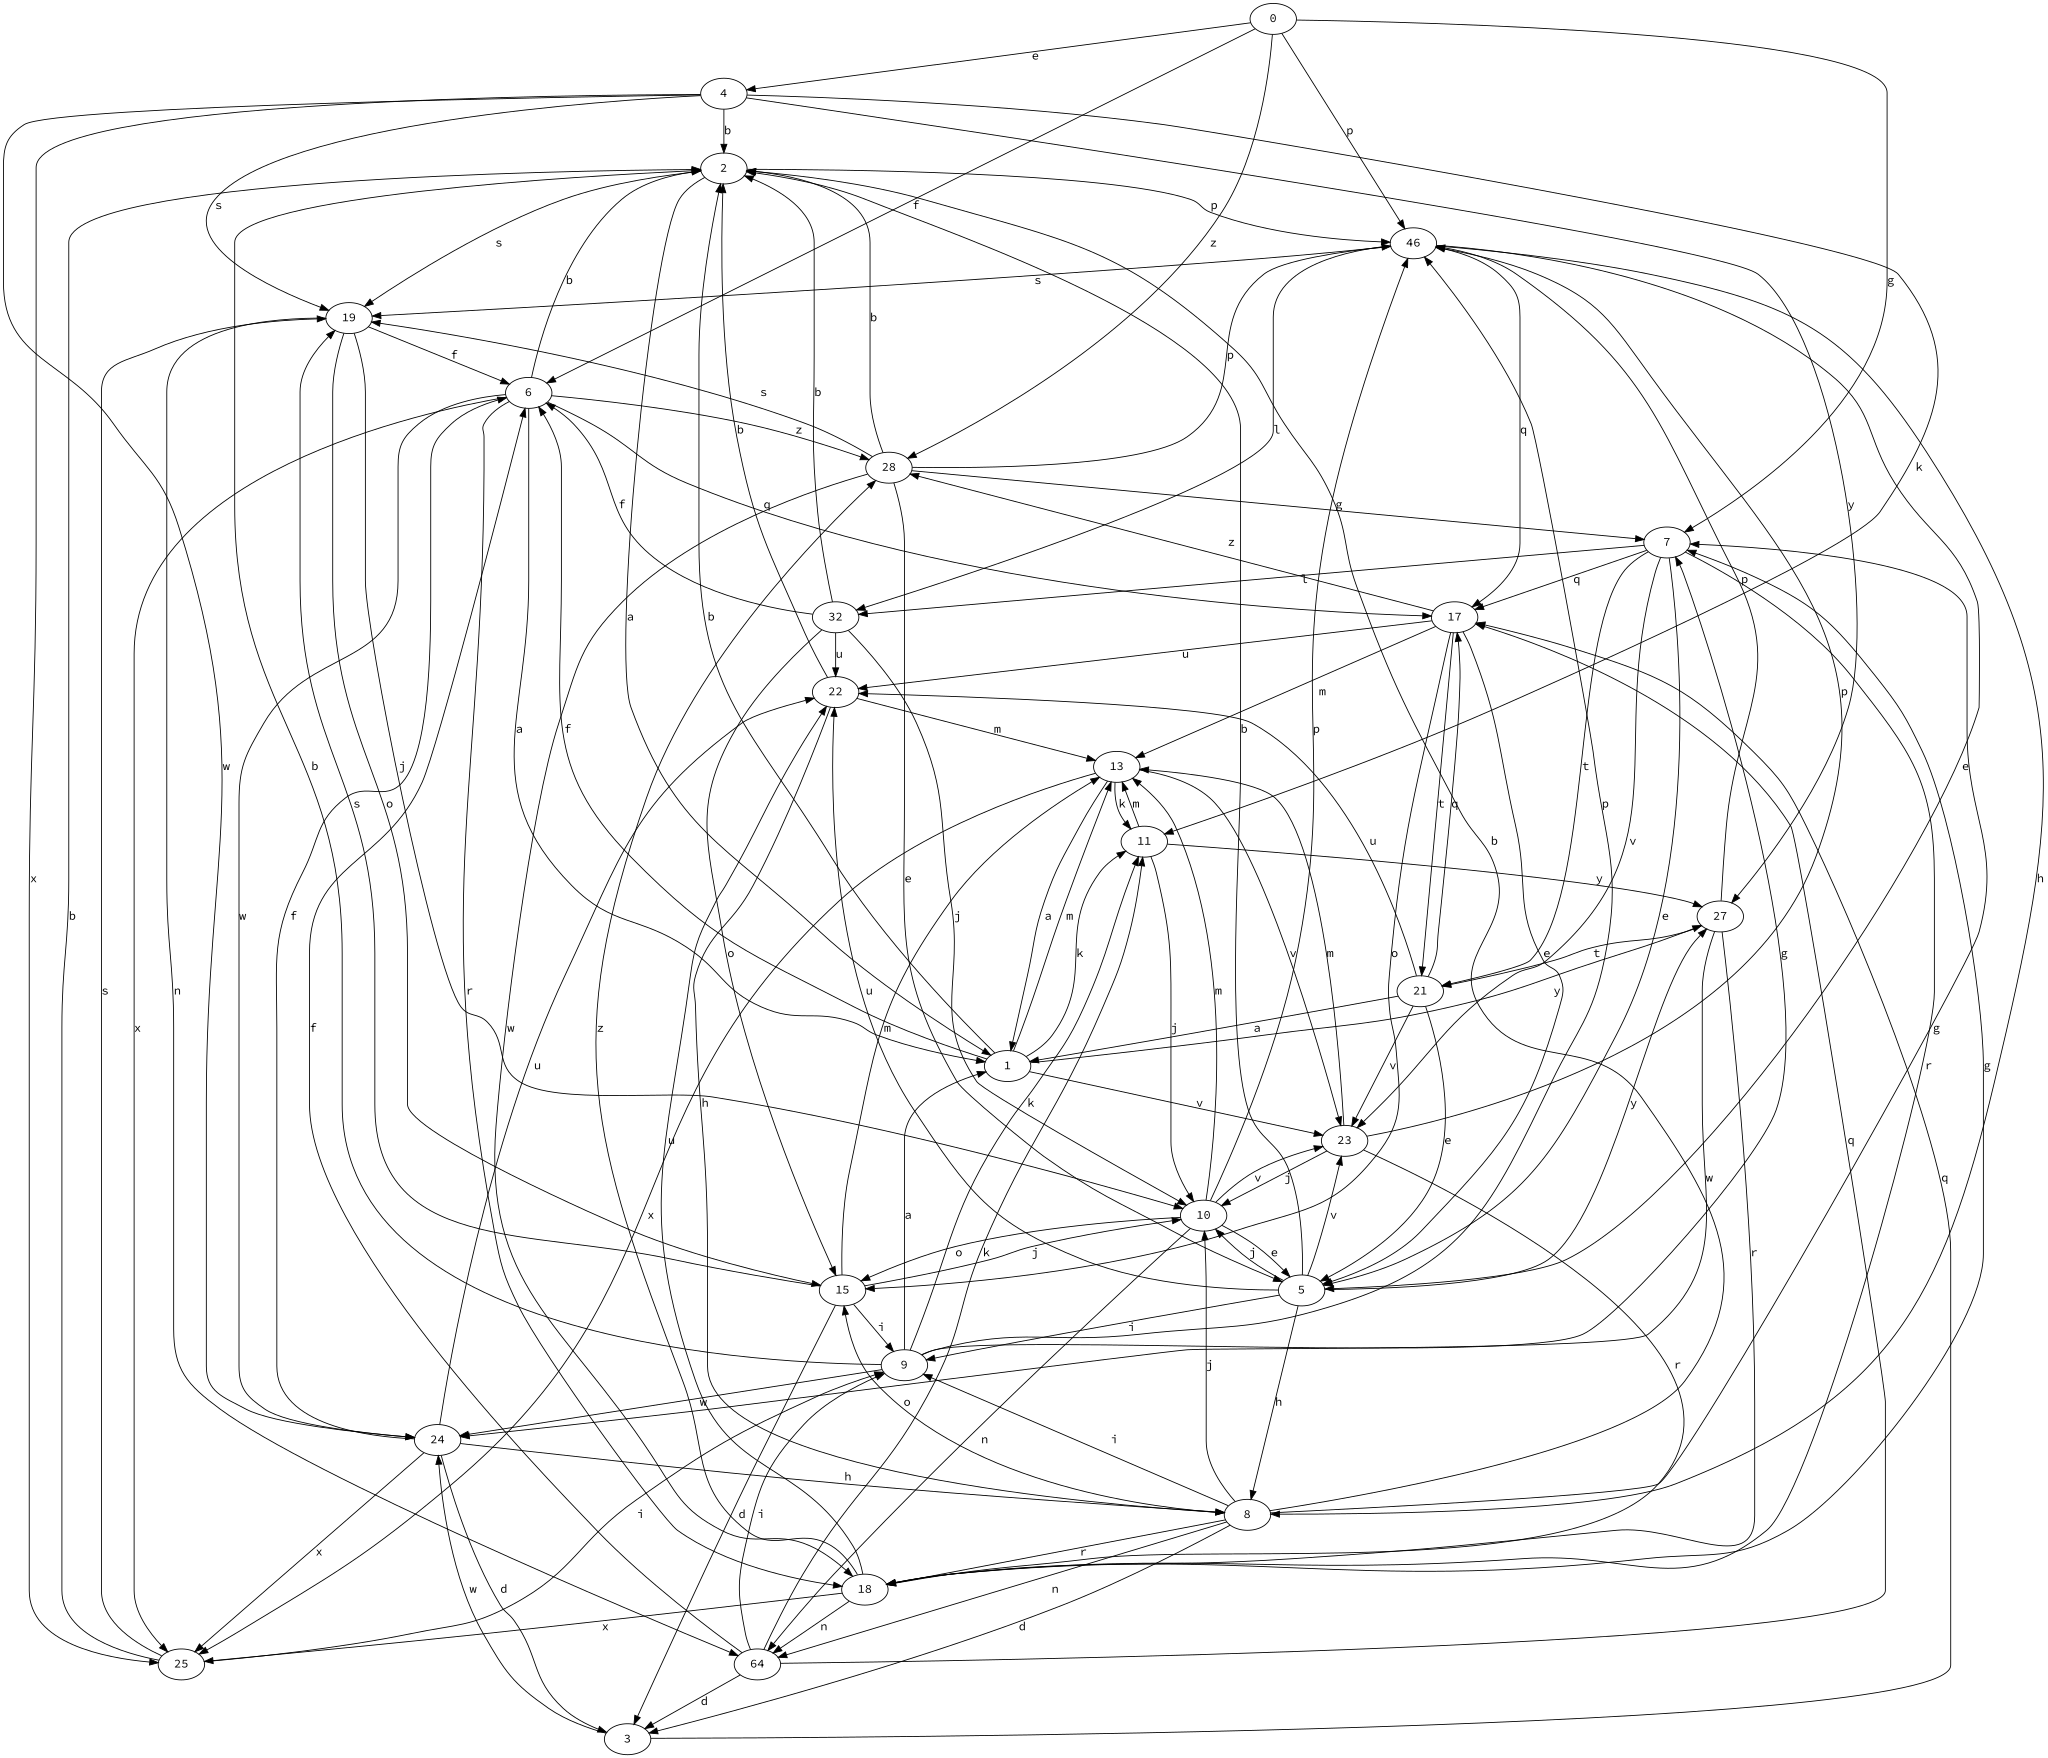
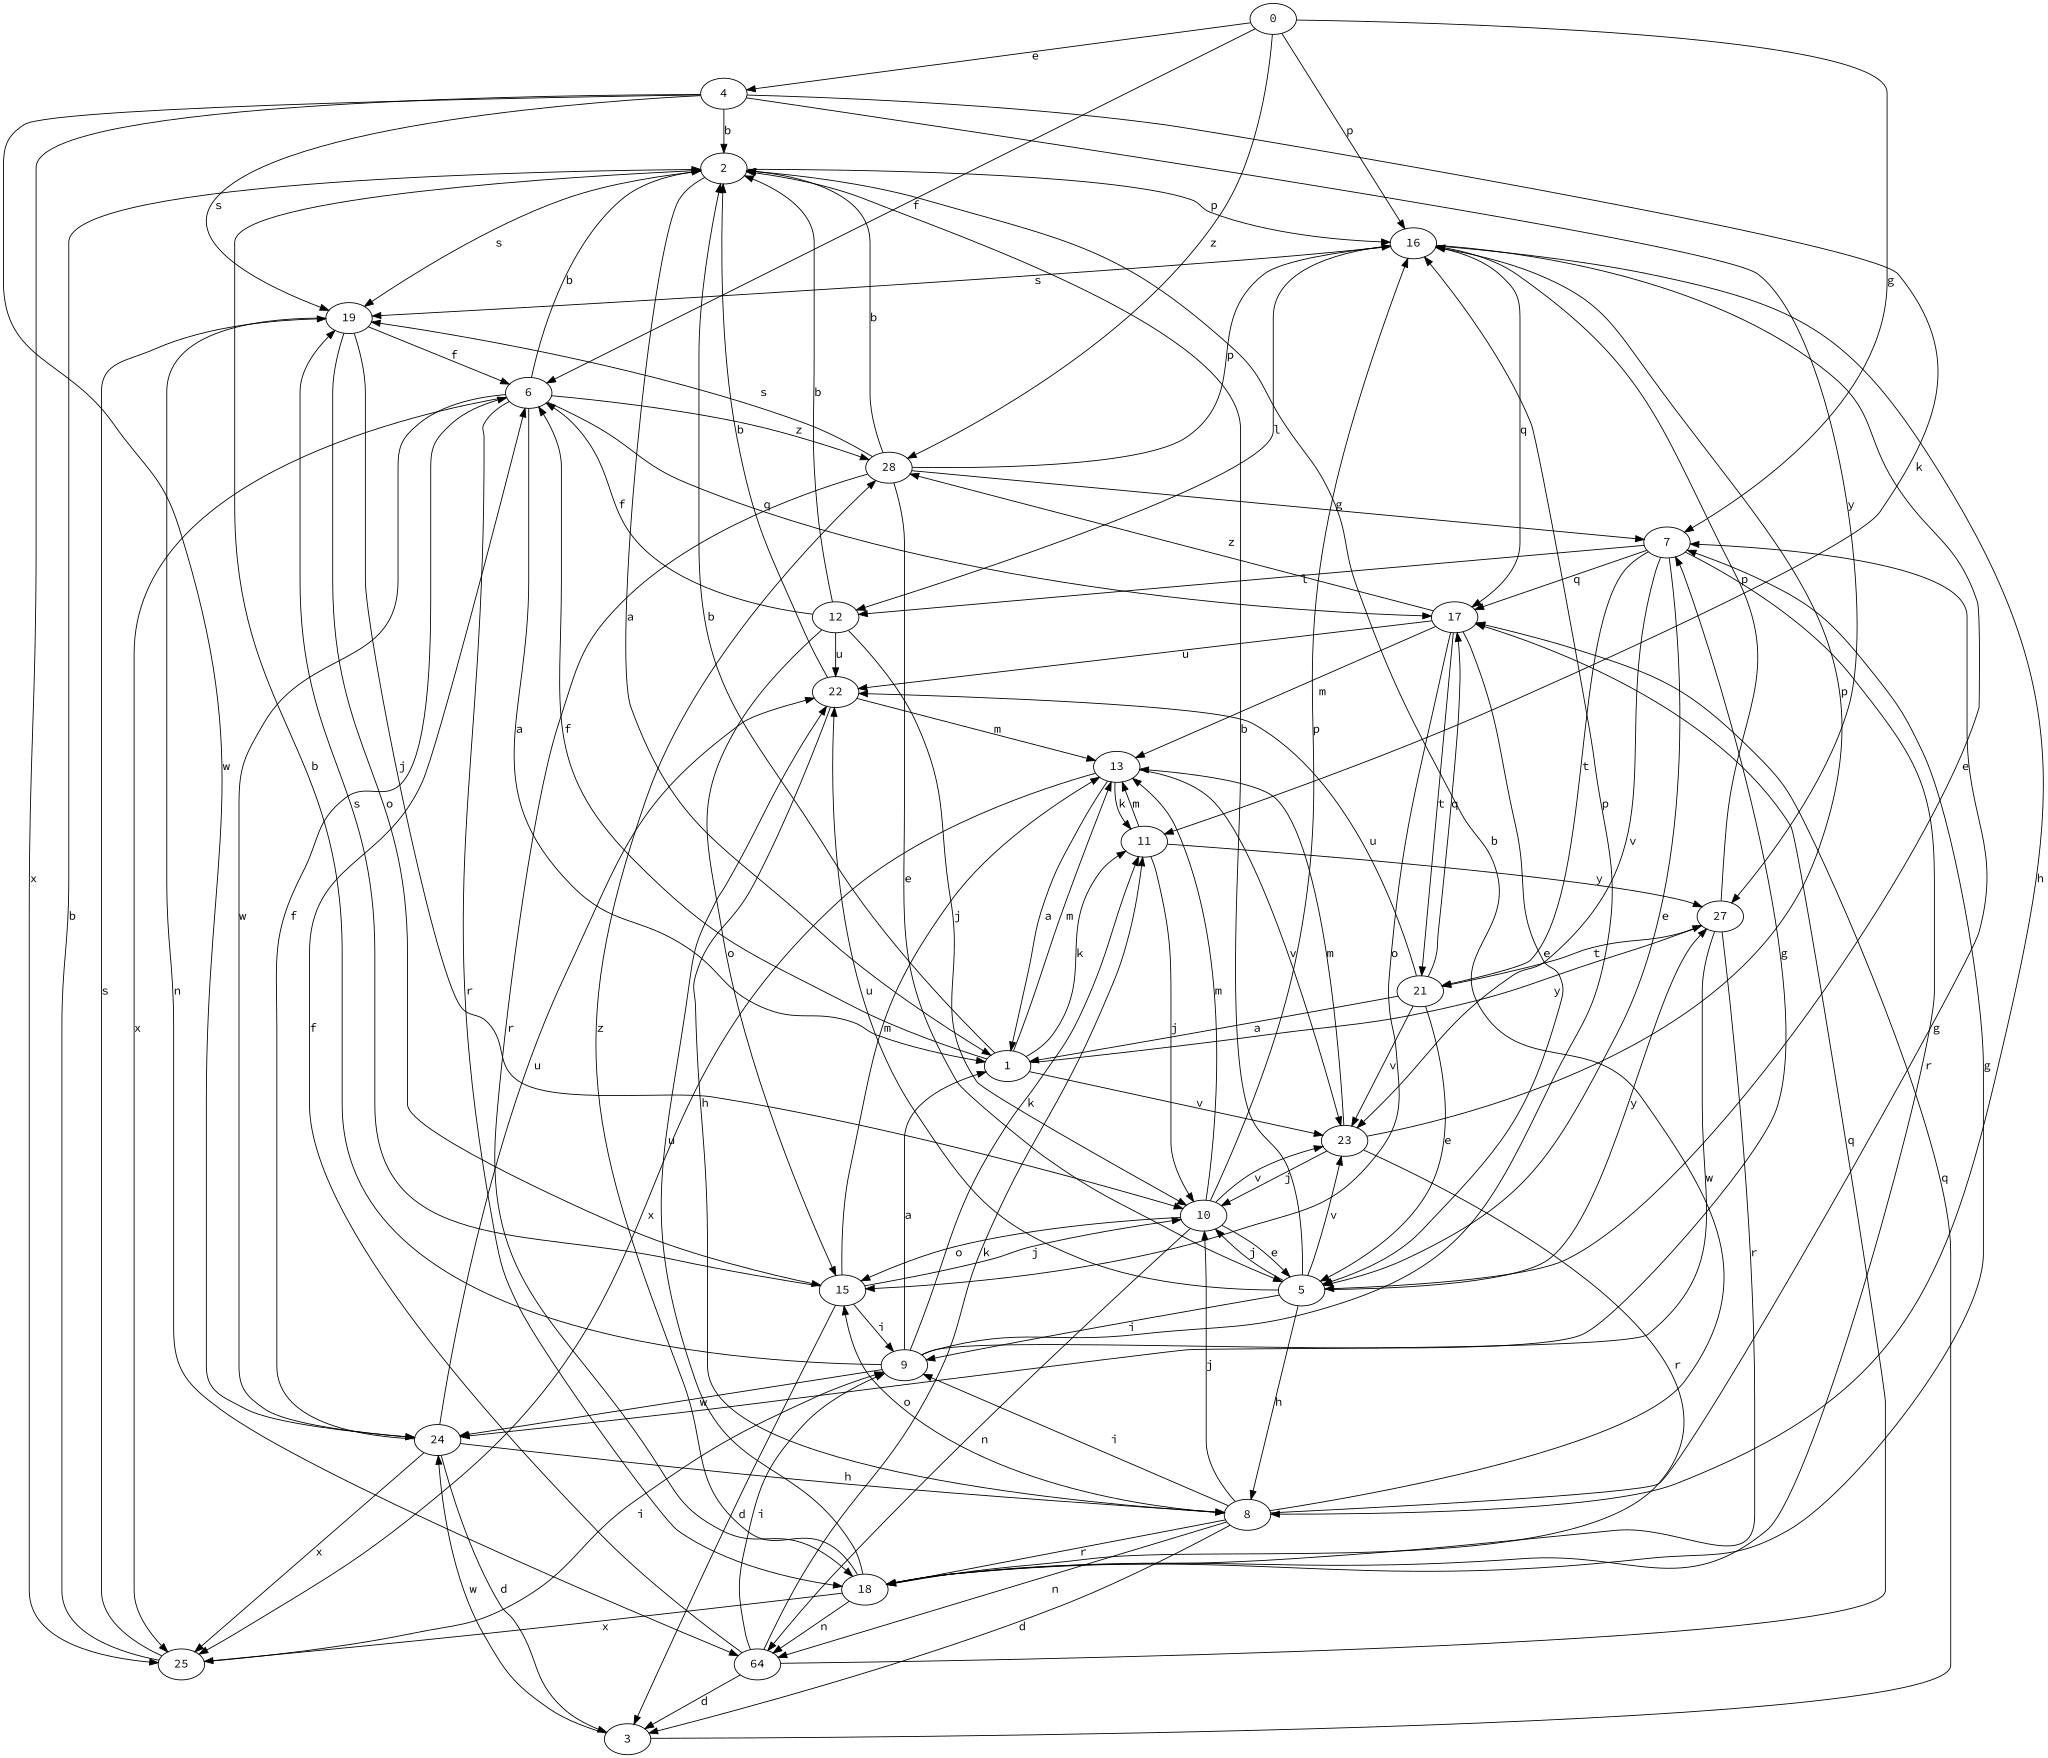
node "46": label "46" -> "16"
node "32": label "32" -> "12"
edge "28" -> "18": label "w" -> "r"
